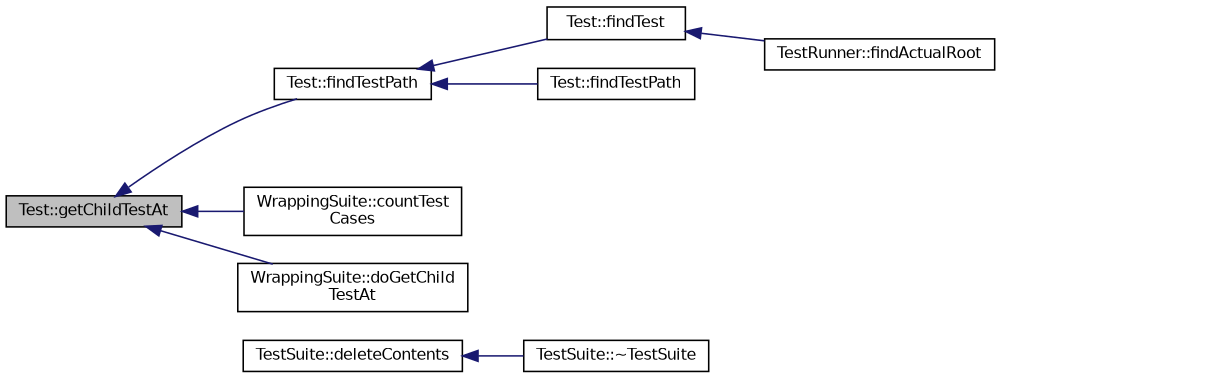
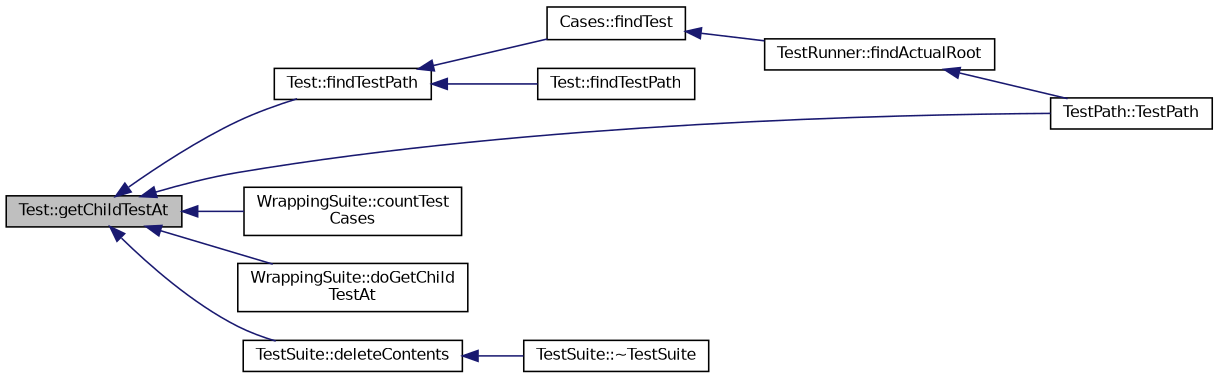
node "Test::findTest": label "Test::findTest" -> "Cases::findTest"
node "TestPath::TestPath": added
edge "TestSuite::deleteContents" -> "Test::getChildTestAt": added
